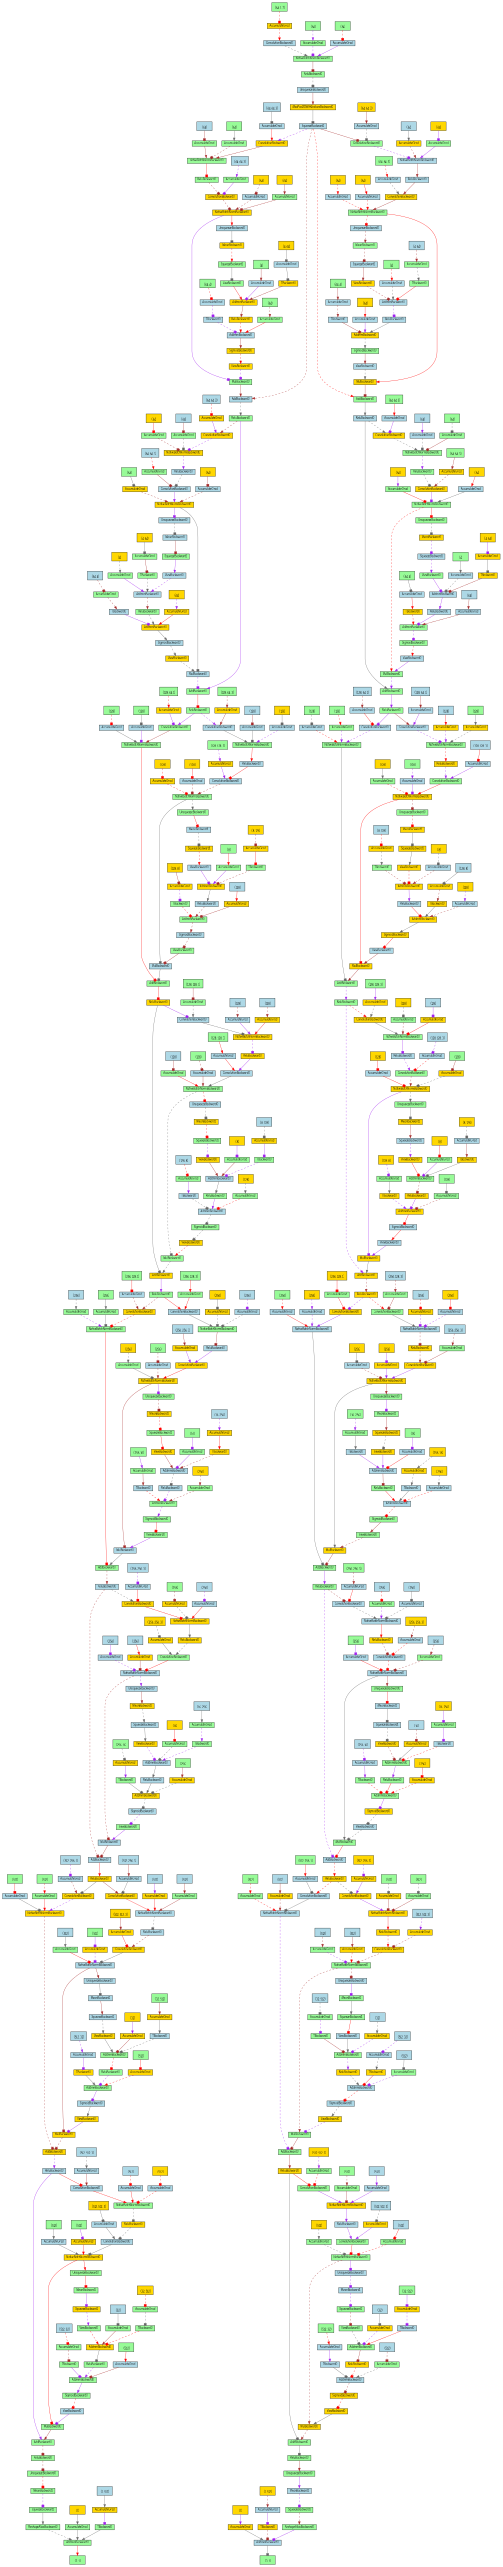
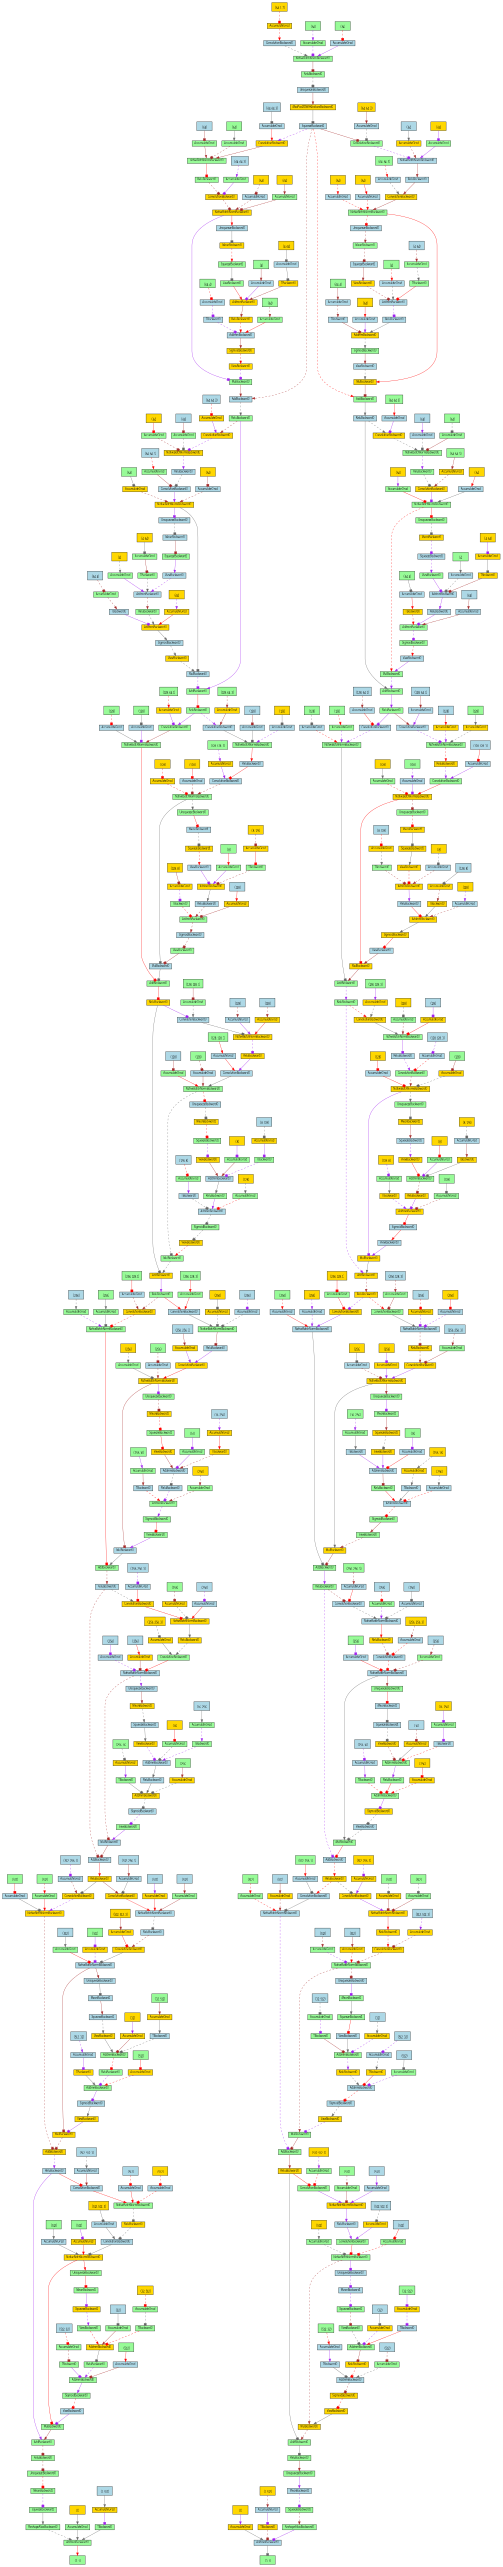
node "(64, 1, 7)": fillcolor palegreen -> gold
